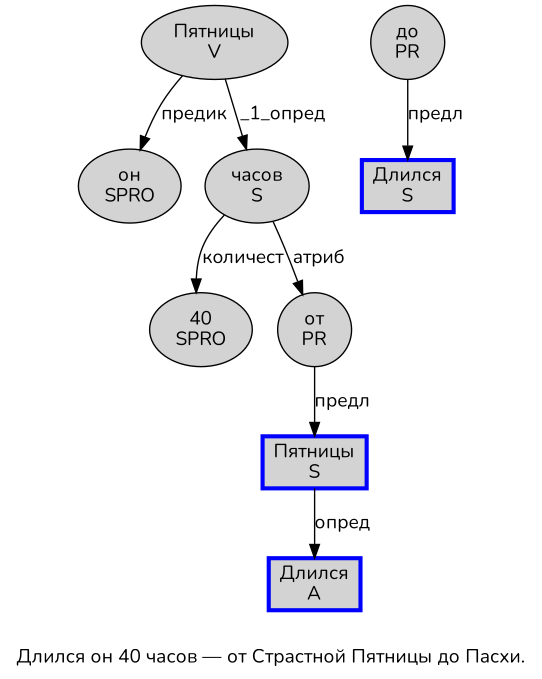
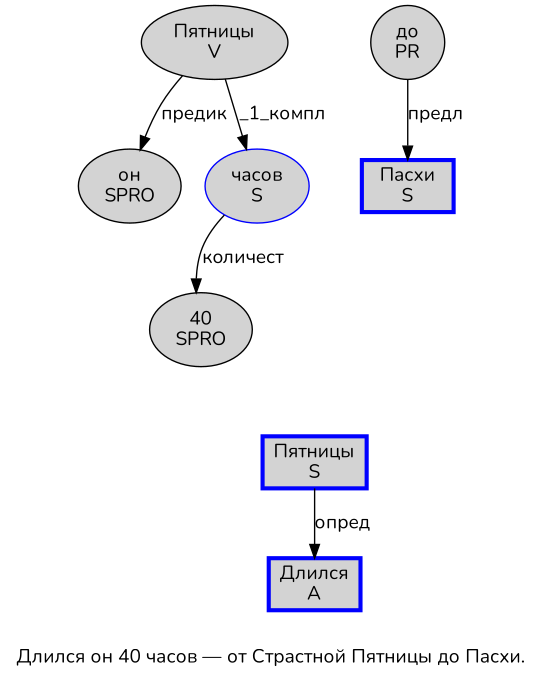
edge "Пятницы V" -> "часов S": label "_1_опред" -> "_1_компл"
node "часов S": color black -> blue
node "Длился S": label "Длился S" -> "Пасхи S"
node "от PR": removed
